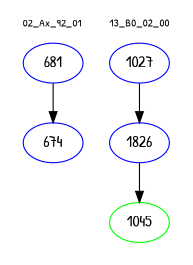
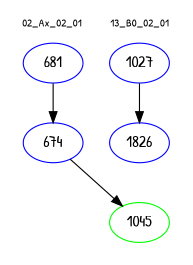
cluster "02_Ax_92_01": label "02_Ax_92_01" -> "02_Ax_02_01"
cluster "13_B0_02_00": label "13_B0_02_00" -> "13_B0_02_01"
edge "1826" -> "1045": now "674" -> "1045"
